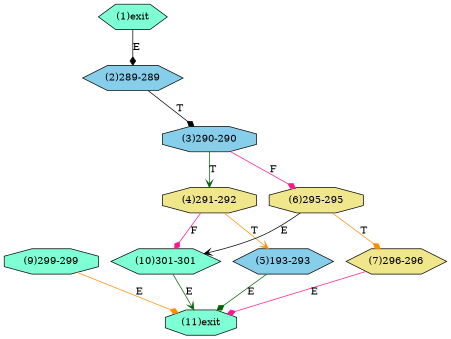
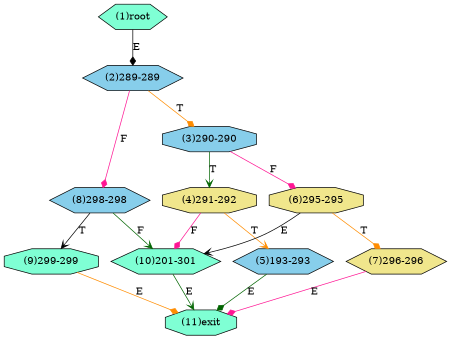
node "(1)exit": label "(1)exit" -> "(1)root"
edge "(2)289-289" -> "(3)290-290": color black -> darkorange
node "(8)298-298": added
node "(10)301-301": label "(10)301-301" -> "(10)201-301"
